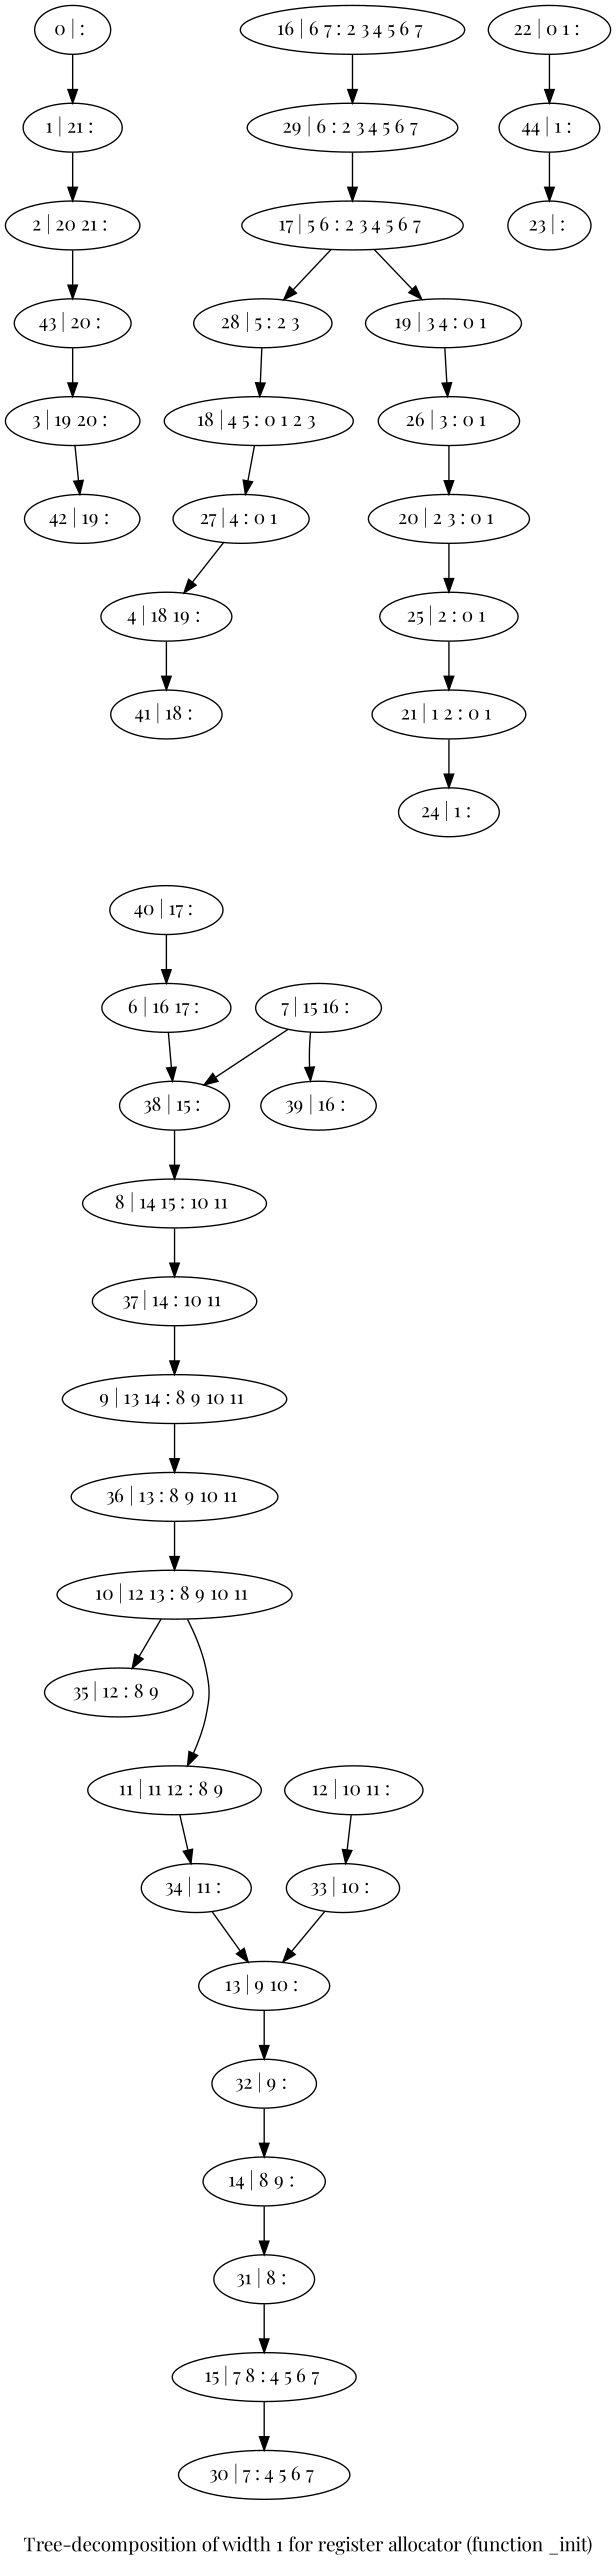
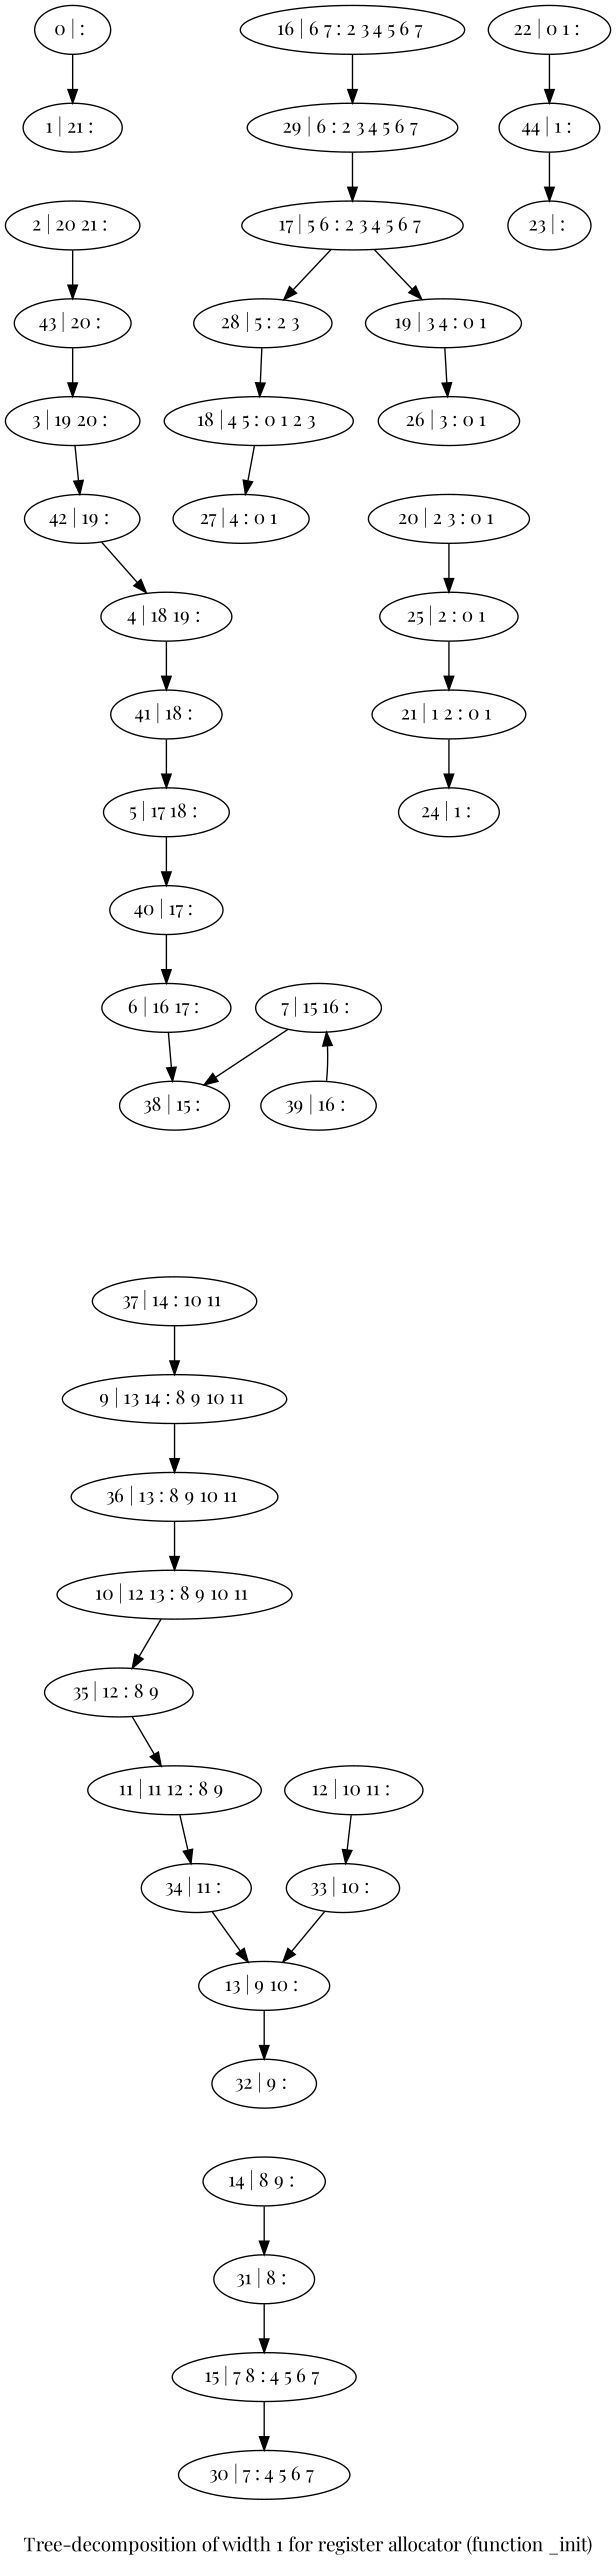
edge "1 | 21 :" -> "2 | 20 21 :": removed
edge "26 | 3 : 0 1" -> "20 | 2 3 : 0 1": removed
edge "27 | 4 : 0 1" -> "4 | 18 19 :": now "42 | 19 :" -> "4 | 18 19 :"
node "5 | 17 18 :": added
edge "7 | 15 16 :" -> "39 | 16 :": reversed
node "8 | 14 15 : 10 11": removed
edge "10 | 12 13 : 8 9 10 11" -> "11 | 11 12 : 8 9": now "35 | 12 : 8 9" -> "11 | 11 12 : 8 9"
edge "32 | 9 :" -> "14 | 8 9 :": removed
